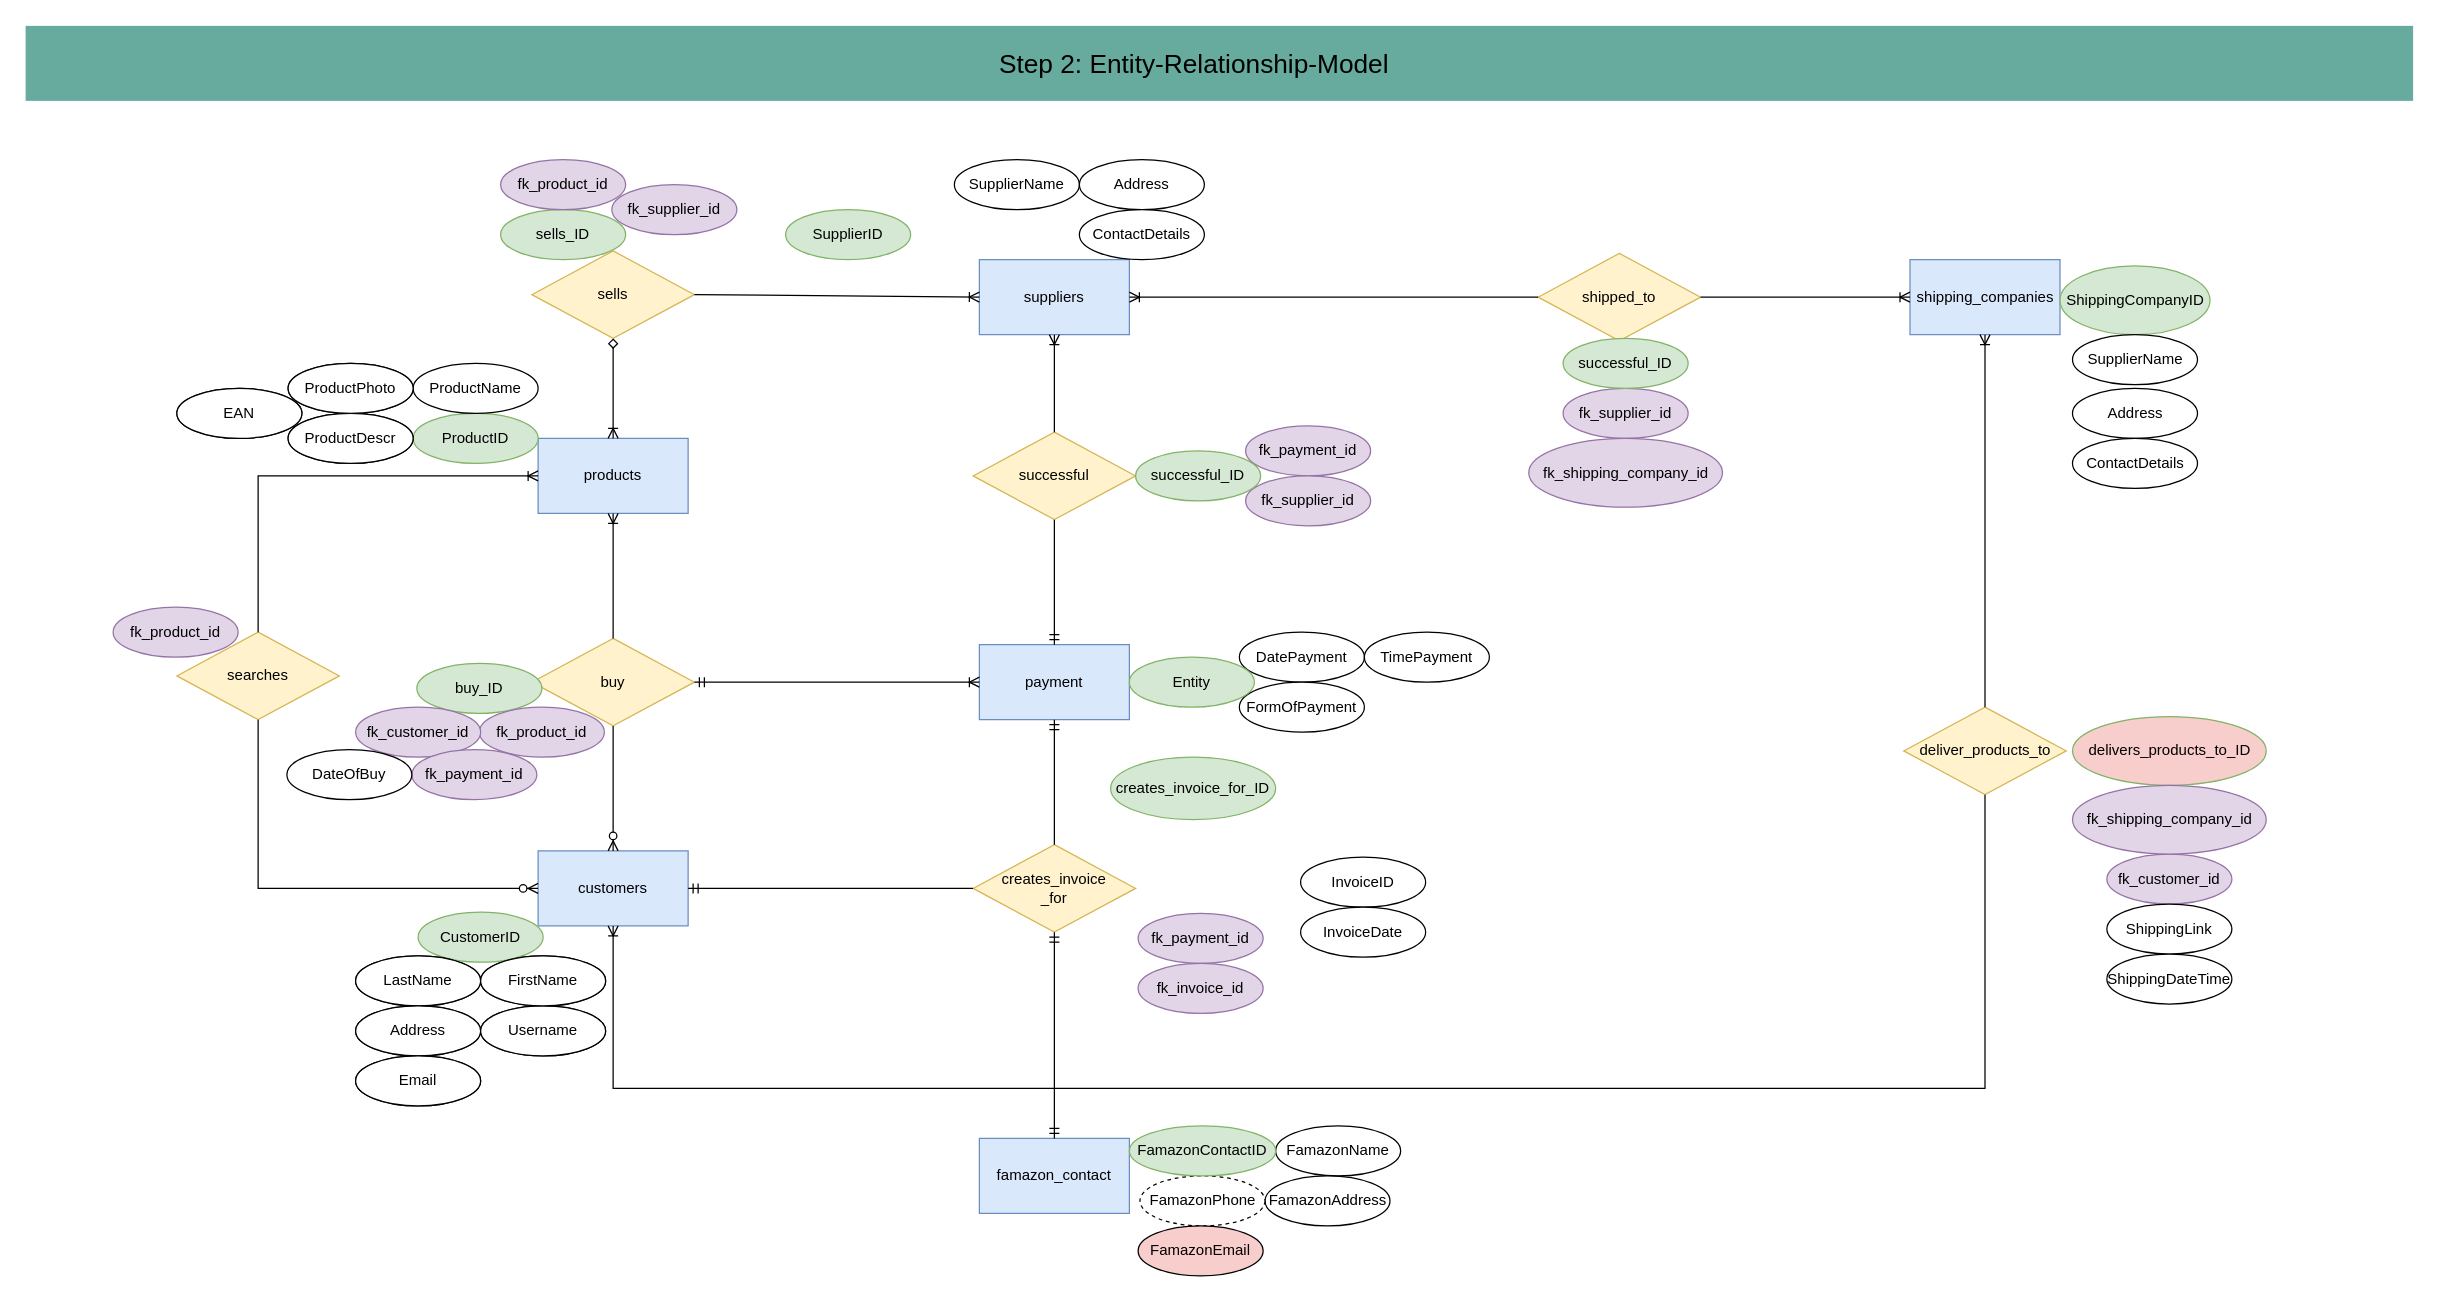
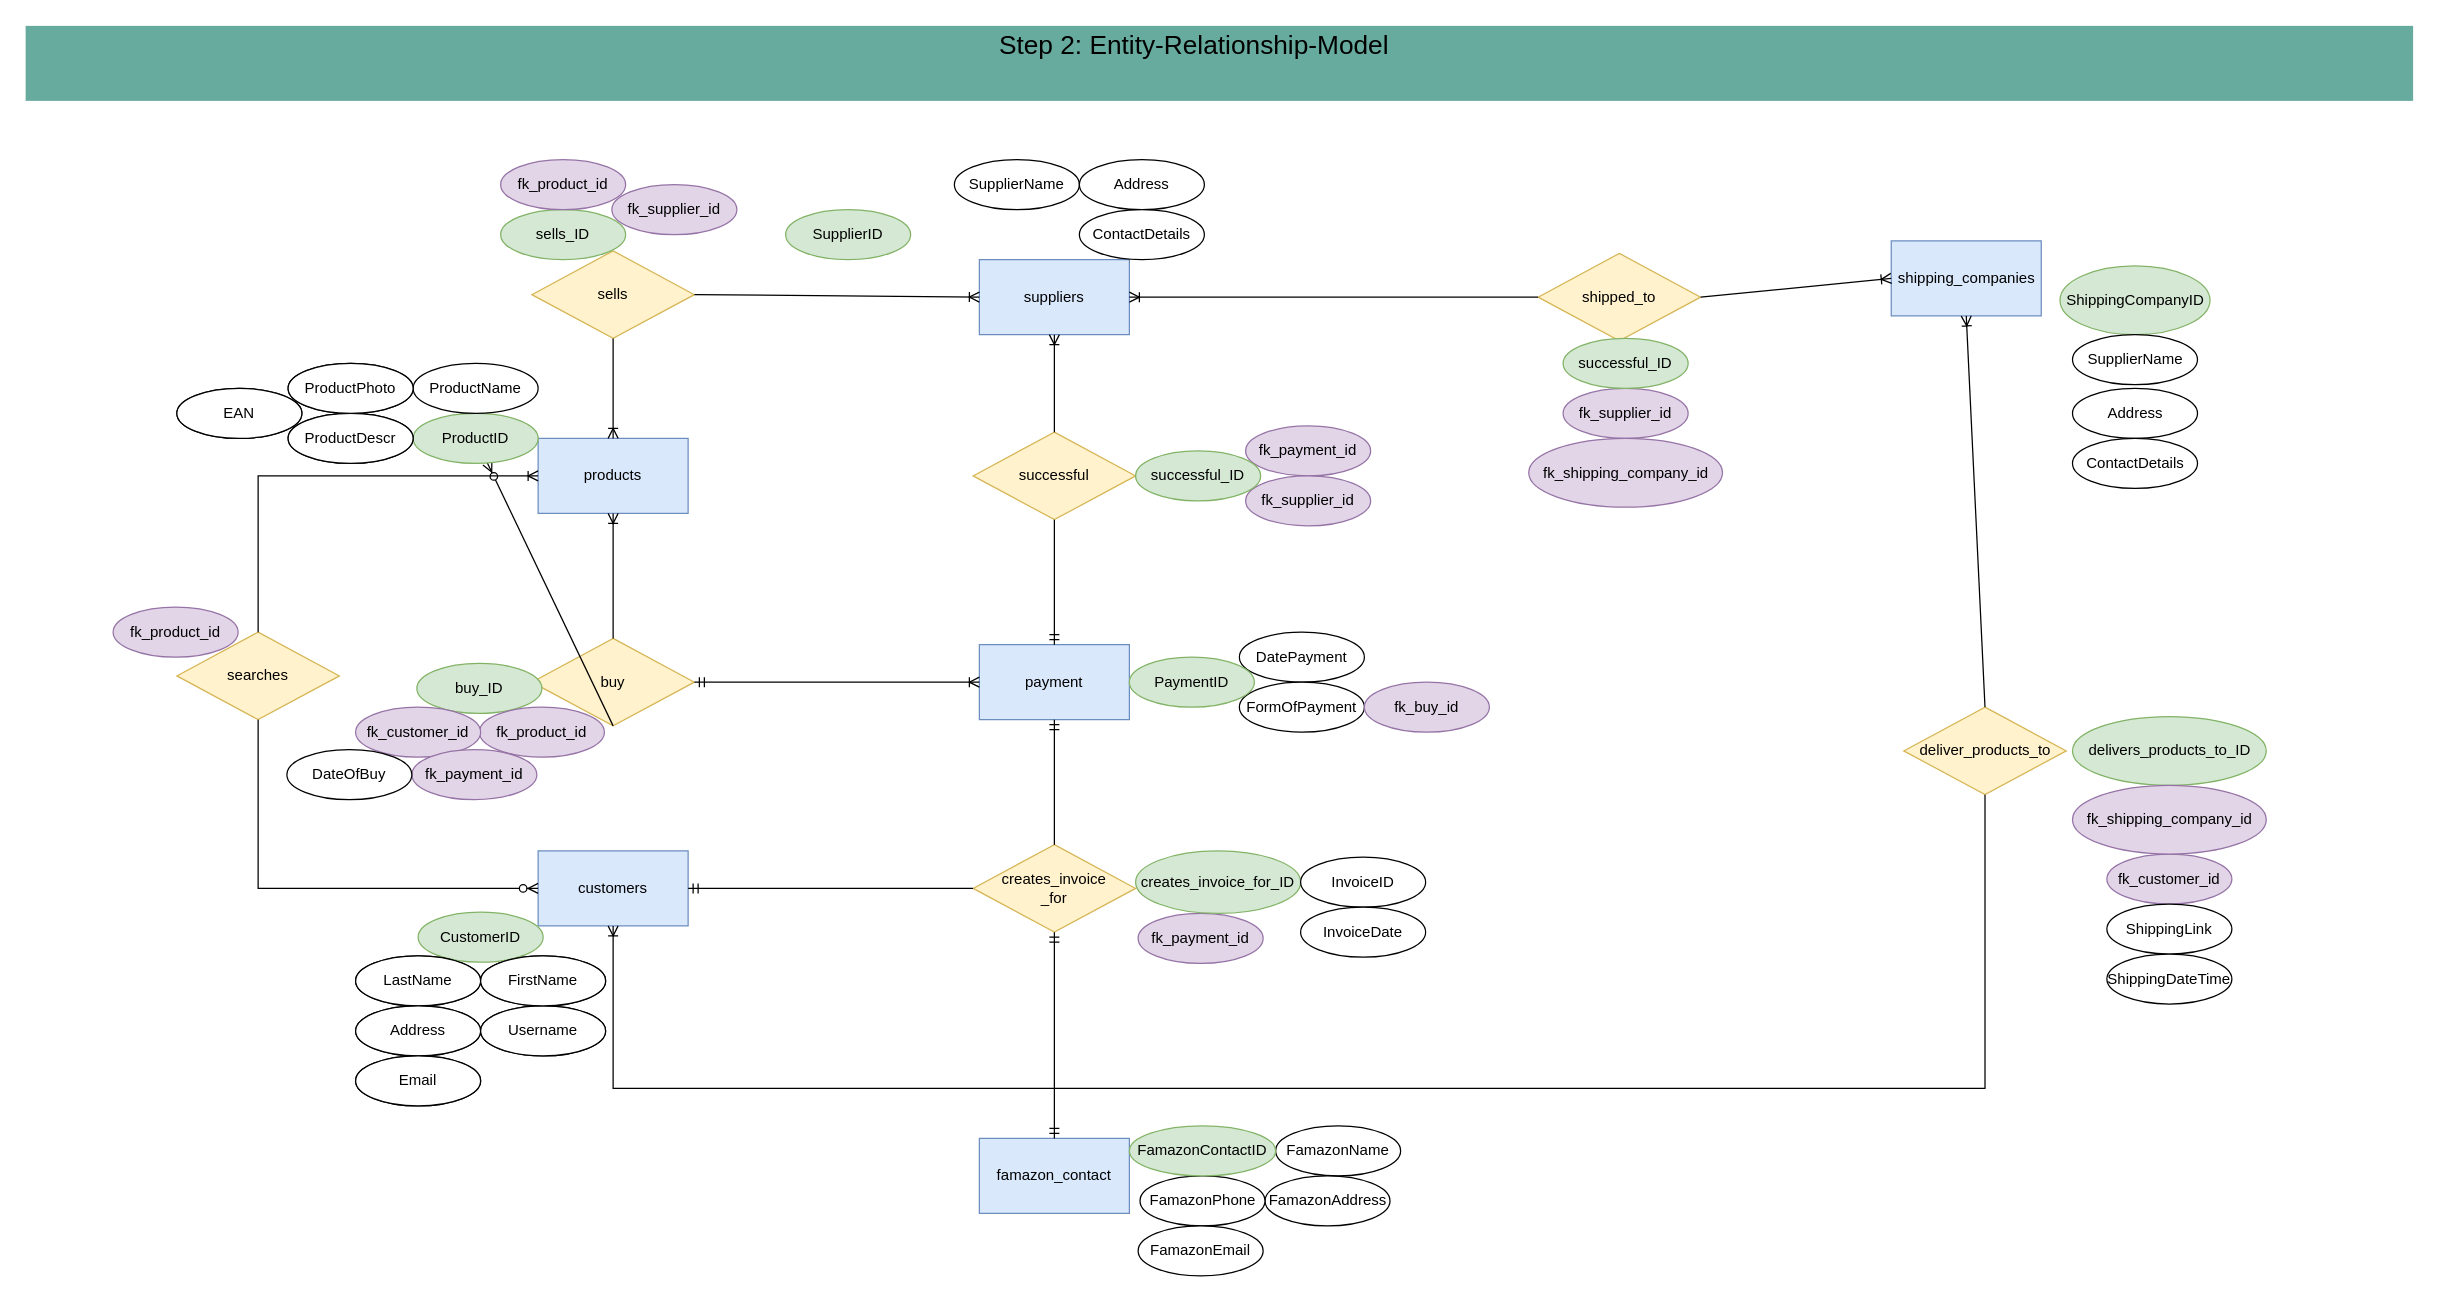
node "Step 2: Entity-Relationship-Model": moved (1194, 63) -> (1194, 44)
node "shipping_companies": moved (1985, 297) -> (1966, 278)
edge "sells" -- "products": arrowhead diamond -> none
node "TimePayment": removed
node "Entity": label "Entity" -> "PaymentID"
node "fk_buy_id": added
node "delivers_products_to_ID": fillcolor #f8cecc -> #d5e8d4
edge "buy" -> "customers": now "buy" -> "ProductID"
node "creates_invoice_for_ID": moved (1193, 788) -> (1218, 882)
node "fk_invoice_id": removed
node "FamazonPhone": style dashed -> solid
node "FamazonEmail": fillcolor #f8cecc -> #ffffff
